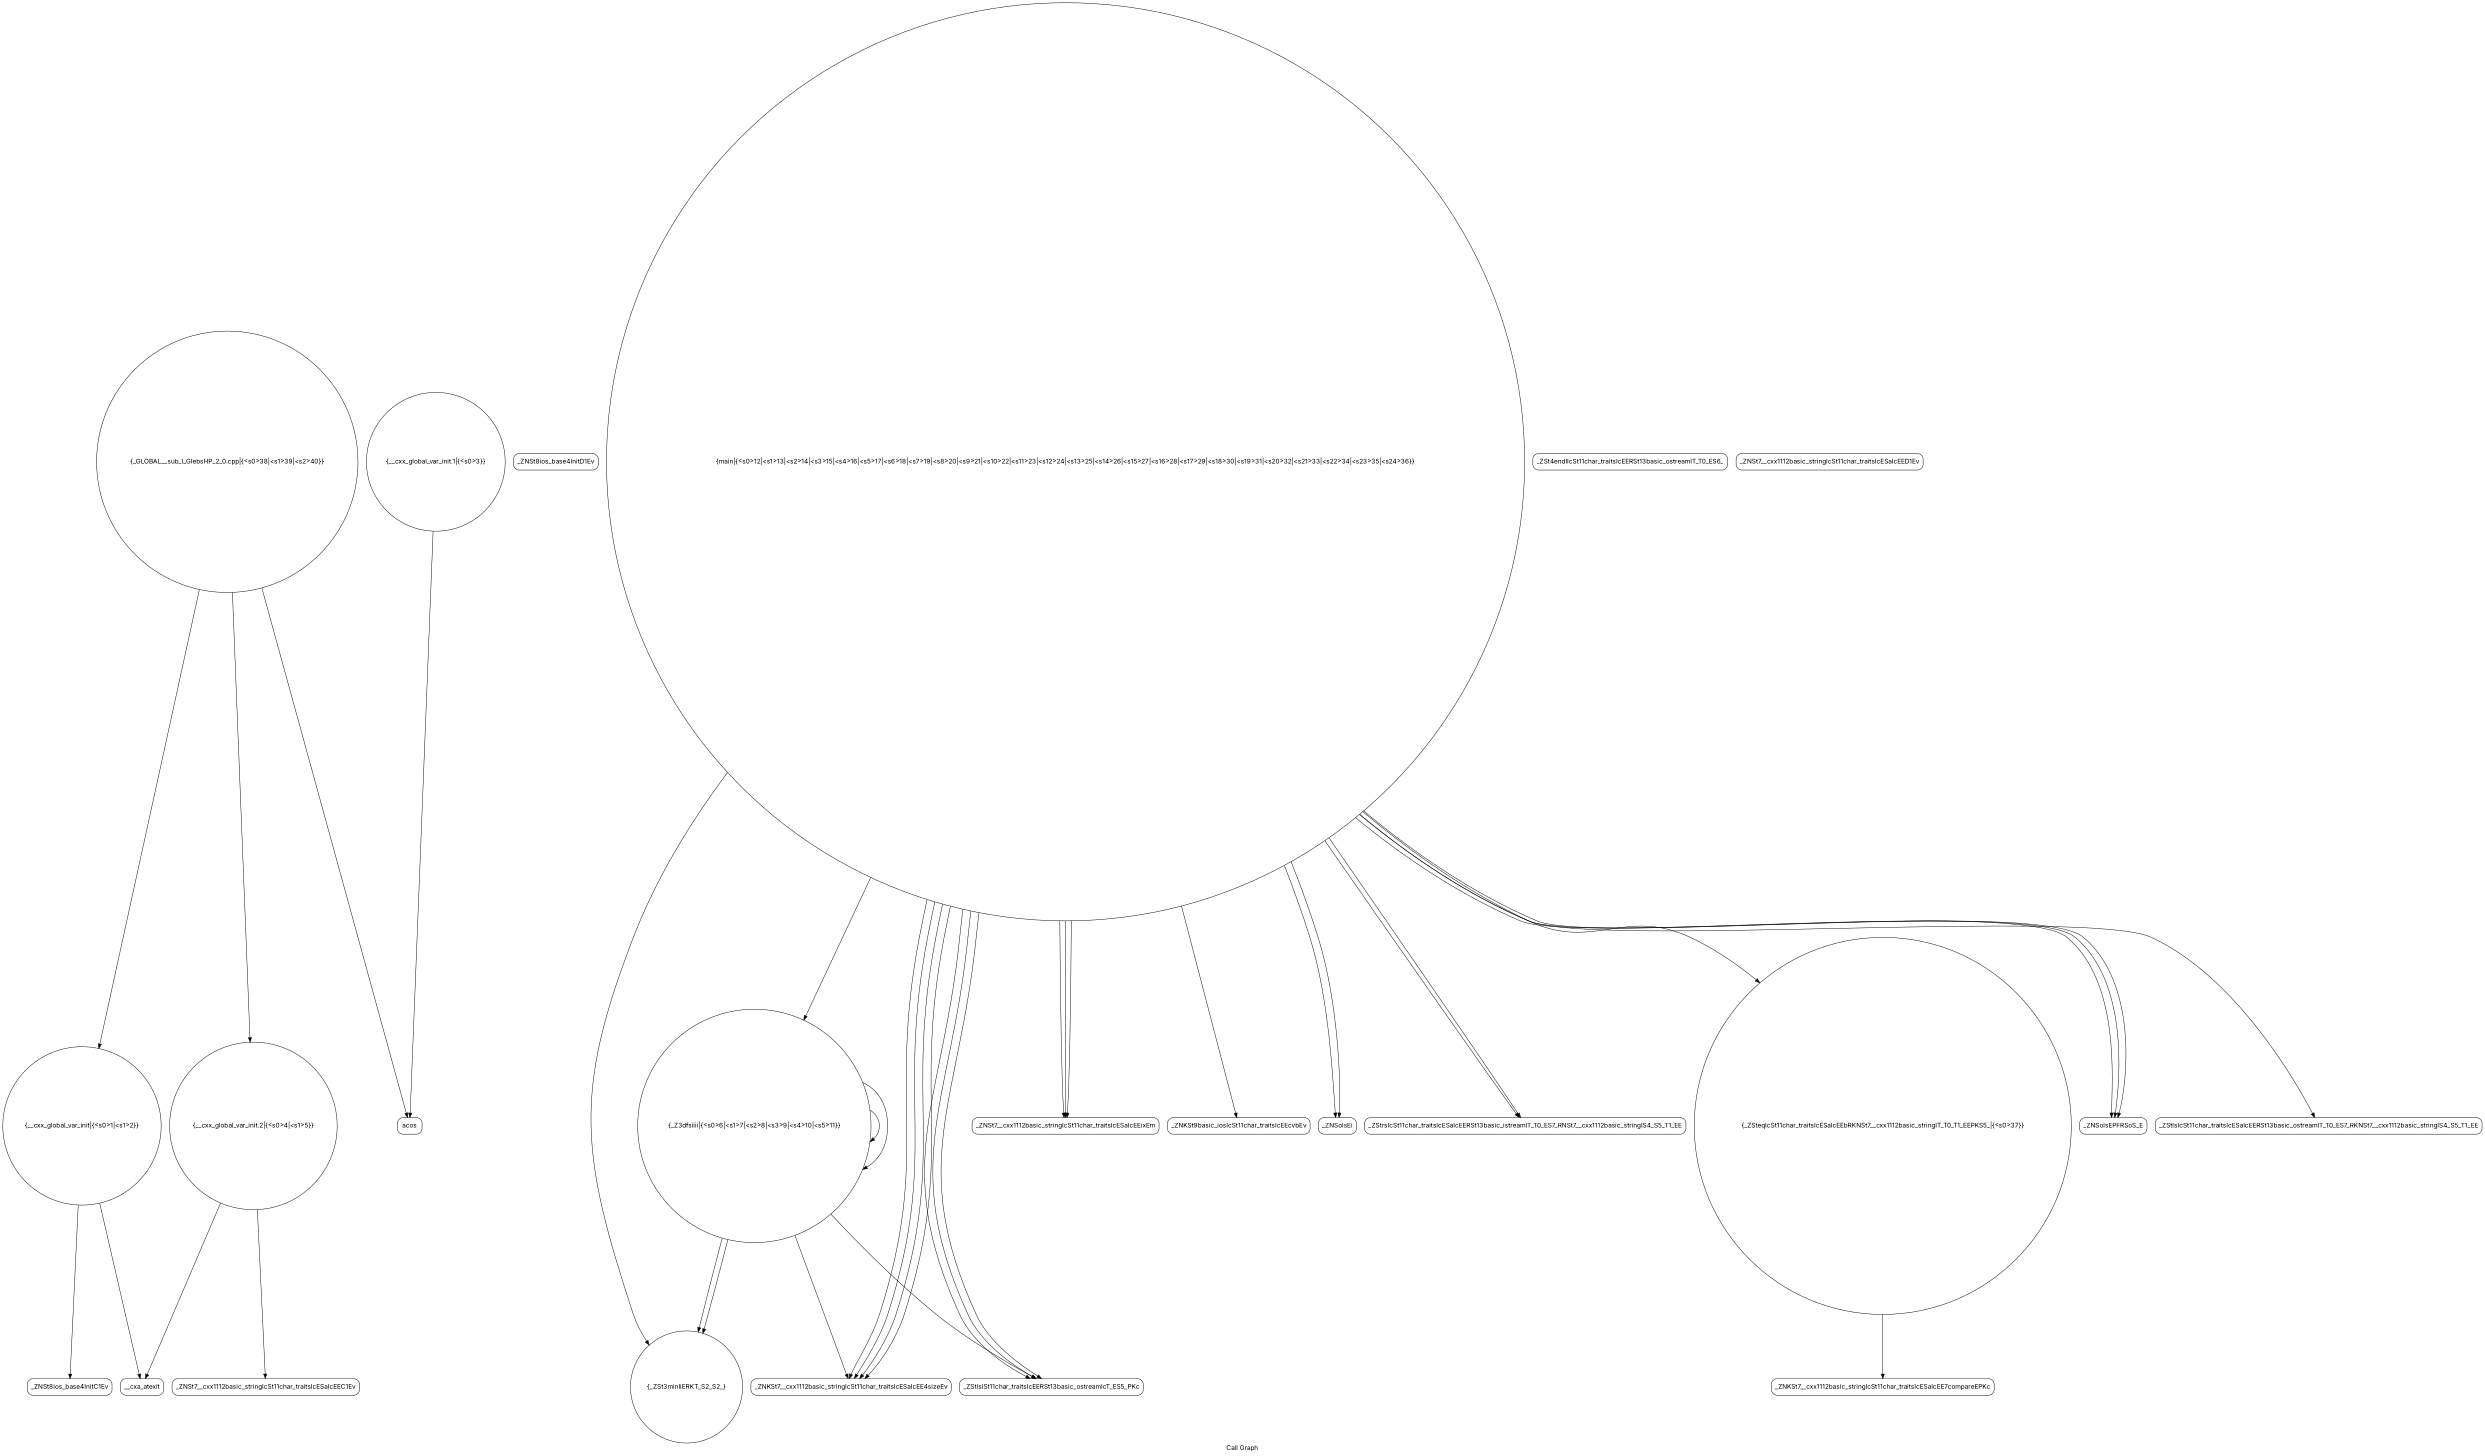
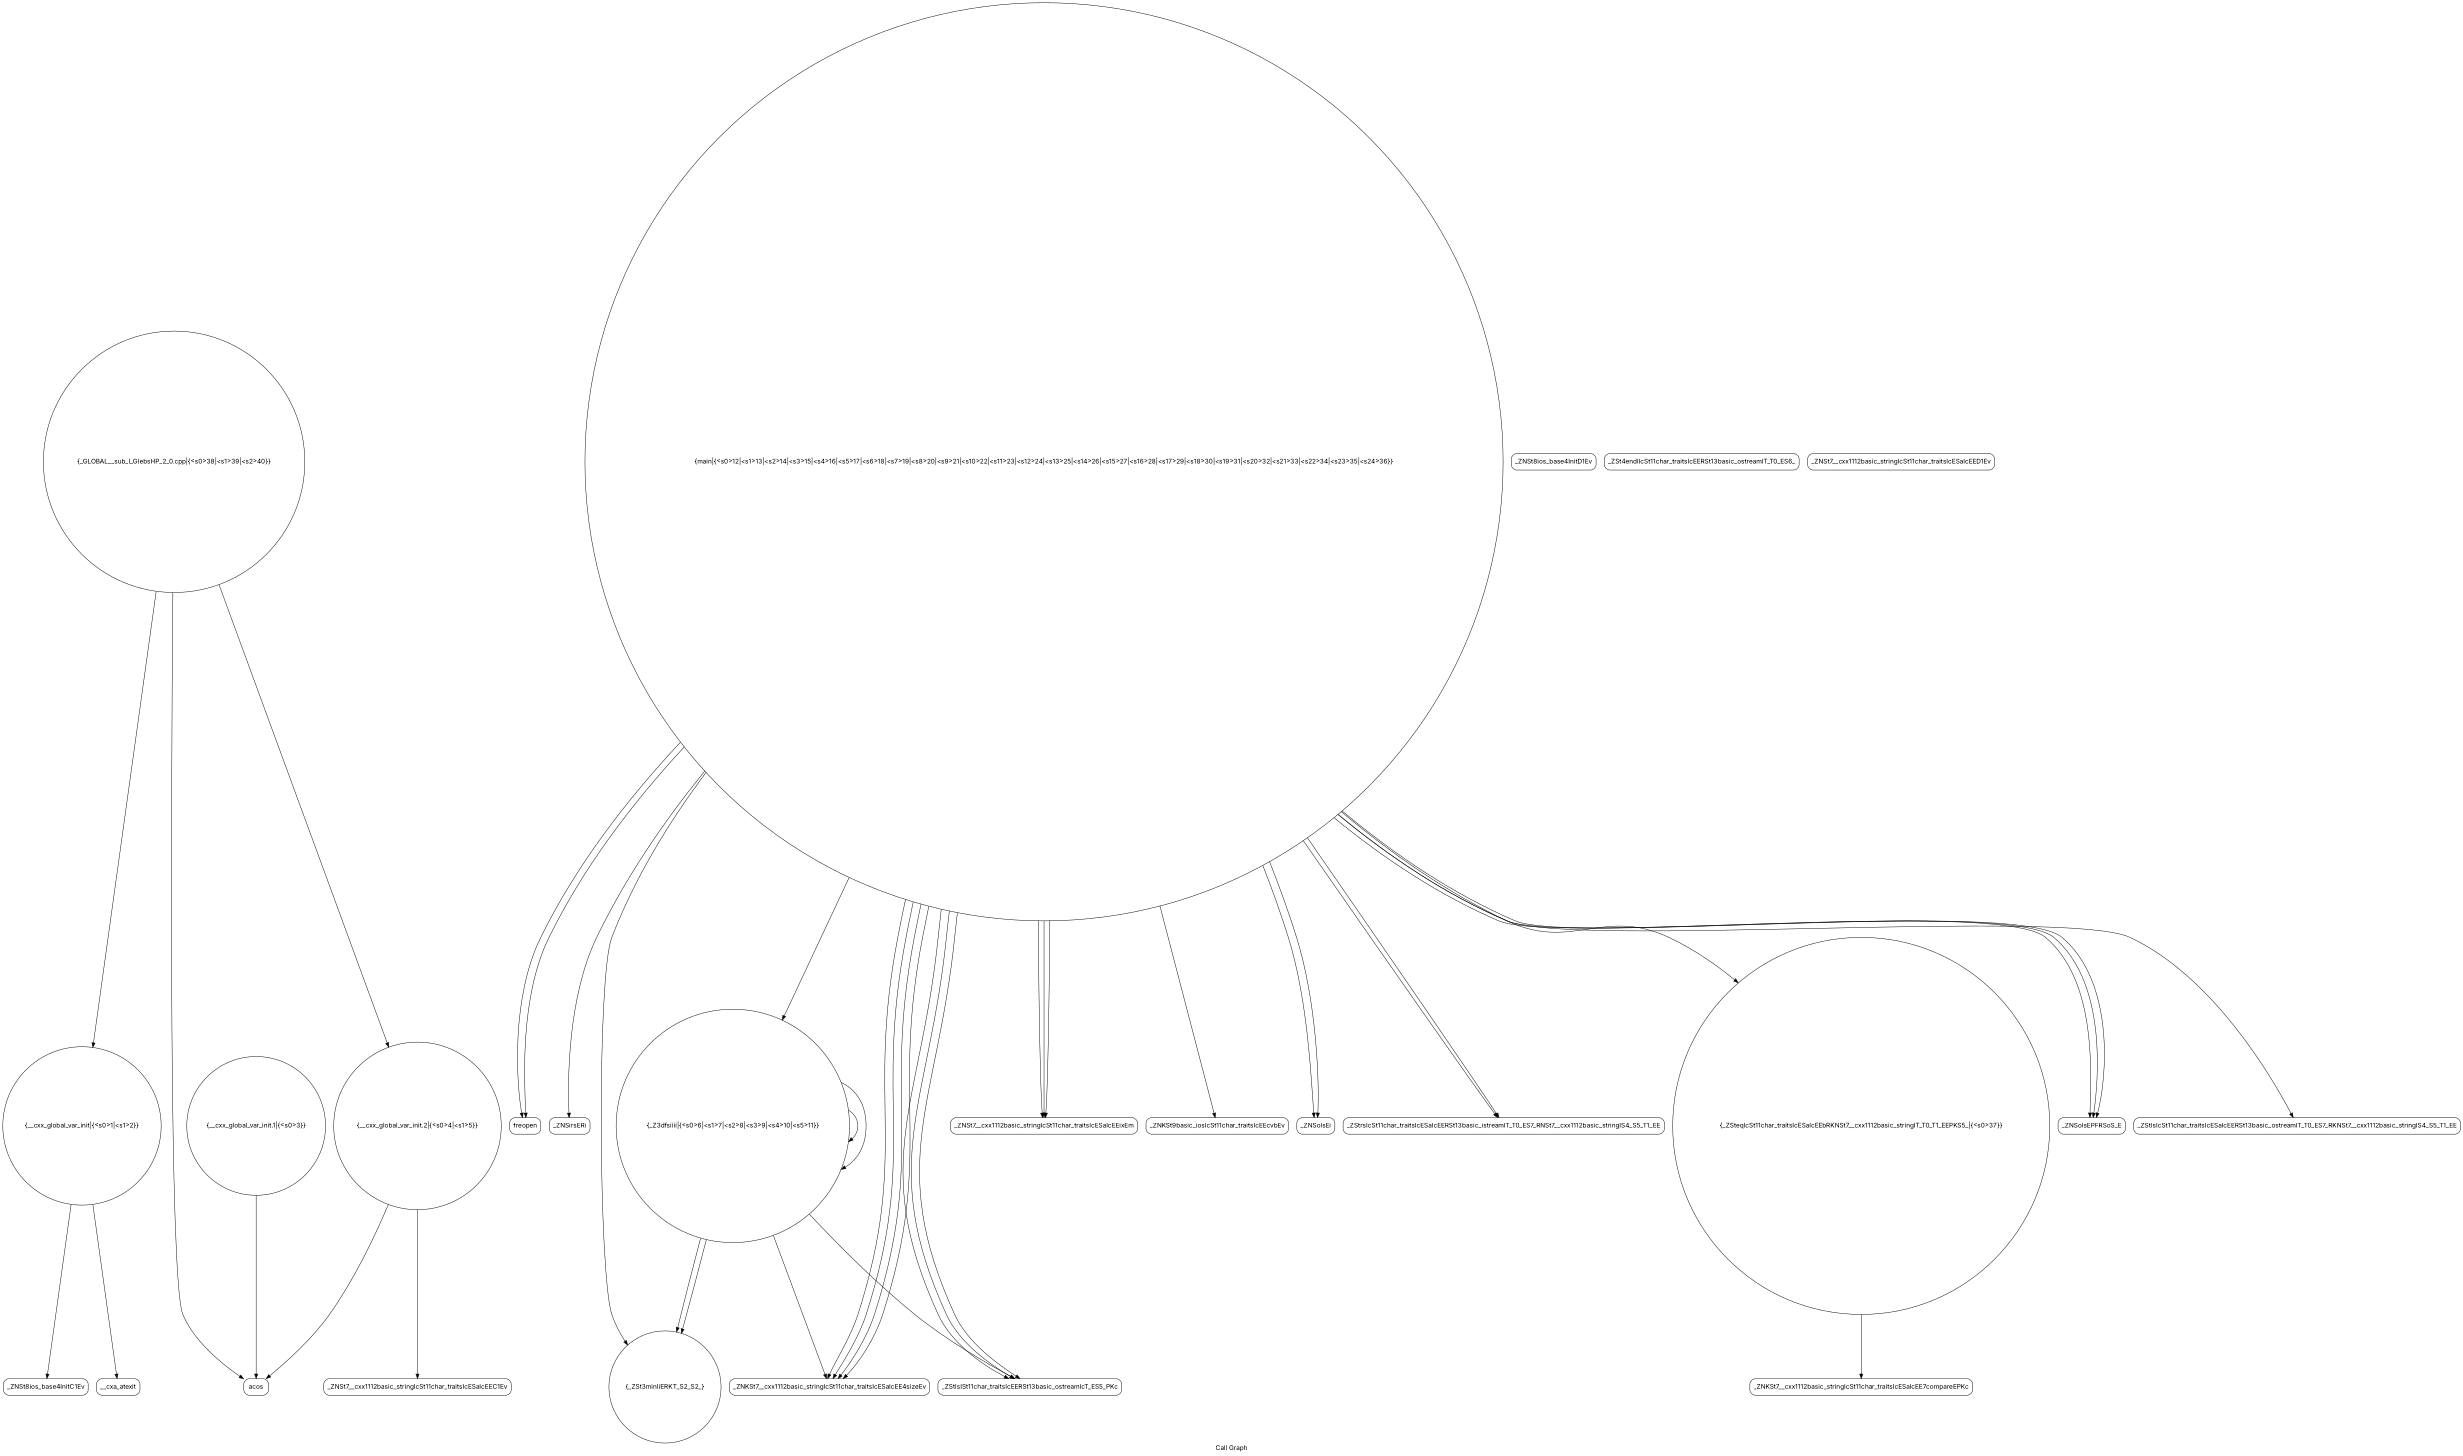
node "freopen": added
node "_ZNSirsERi": added
edge "{__cxx_global_var_init.2|{<s0>4|<s1>5}}" -> "__cxa_atexit": now "{__cxx_global_var_init.2|{<s0>4|<s1>5}}" -> "acos"
